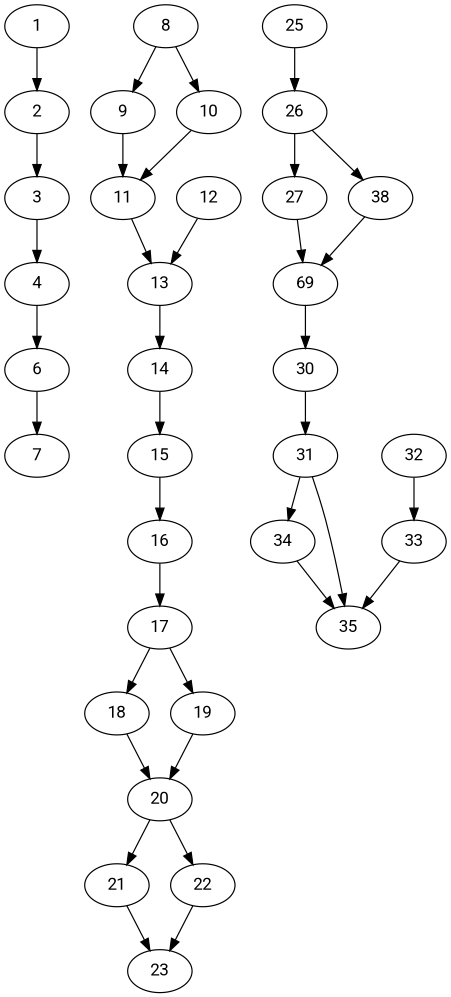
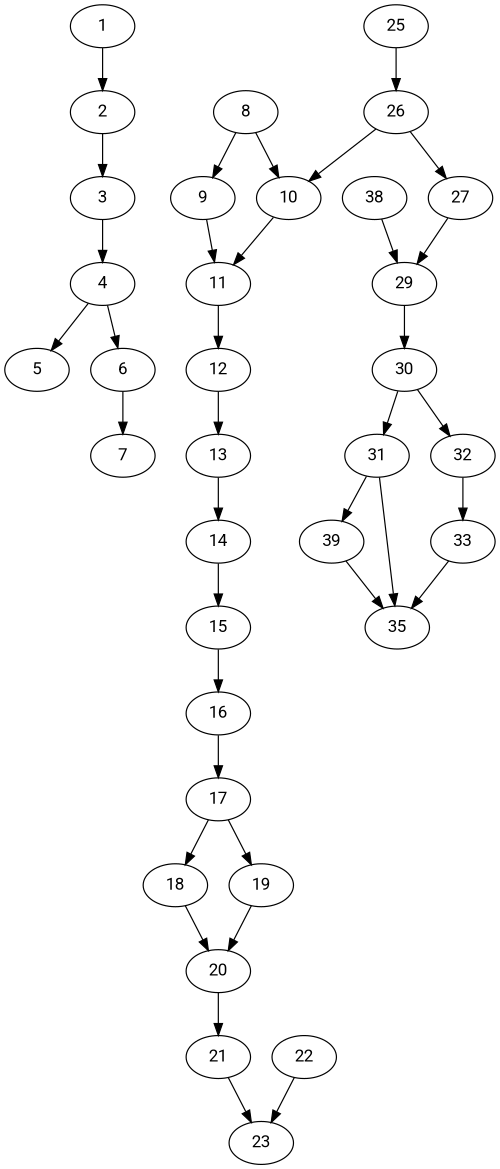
edge "26" -> "38": now "26" -> "10"
edge "11" -> "13": now "11" -> "12"
node "69": label "69" -> "29"
node "5": added
edge "30" -> "32": added
node "34": label "34" -> "39"
edge "20" -> "22": removed
